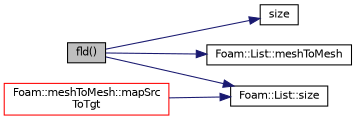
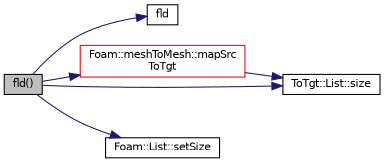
node "size": label "size" -> "fld"
node "Foam::List::meshToMesh": label "Foam::List::meshToMesh" -> "Foam::List::setSize"
edge "fld()" -> "Foam::meshToMesh::mapSrc ToTgt": added
node "Foam::List::size": label "Foam::List::size" -> "ToTgt::List::size"
